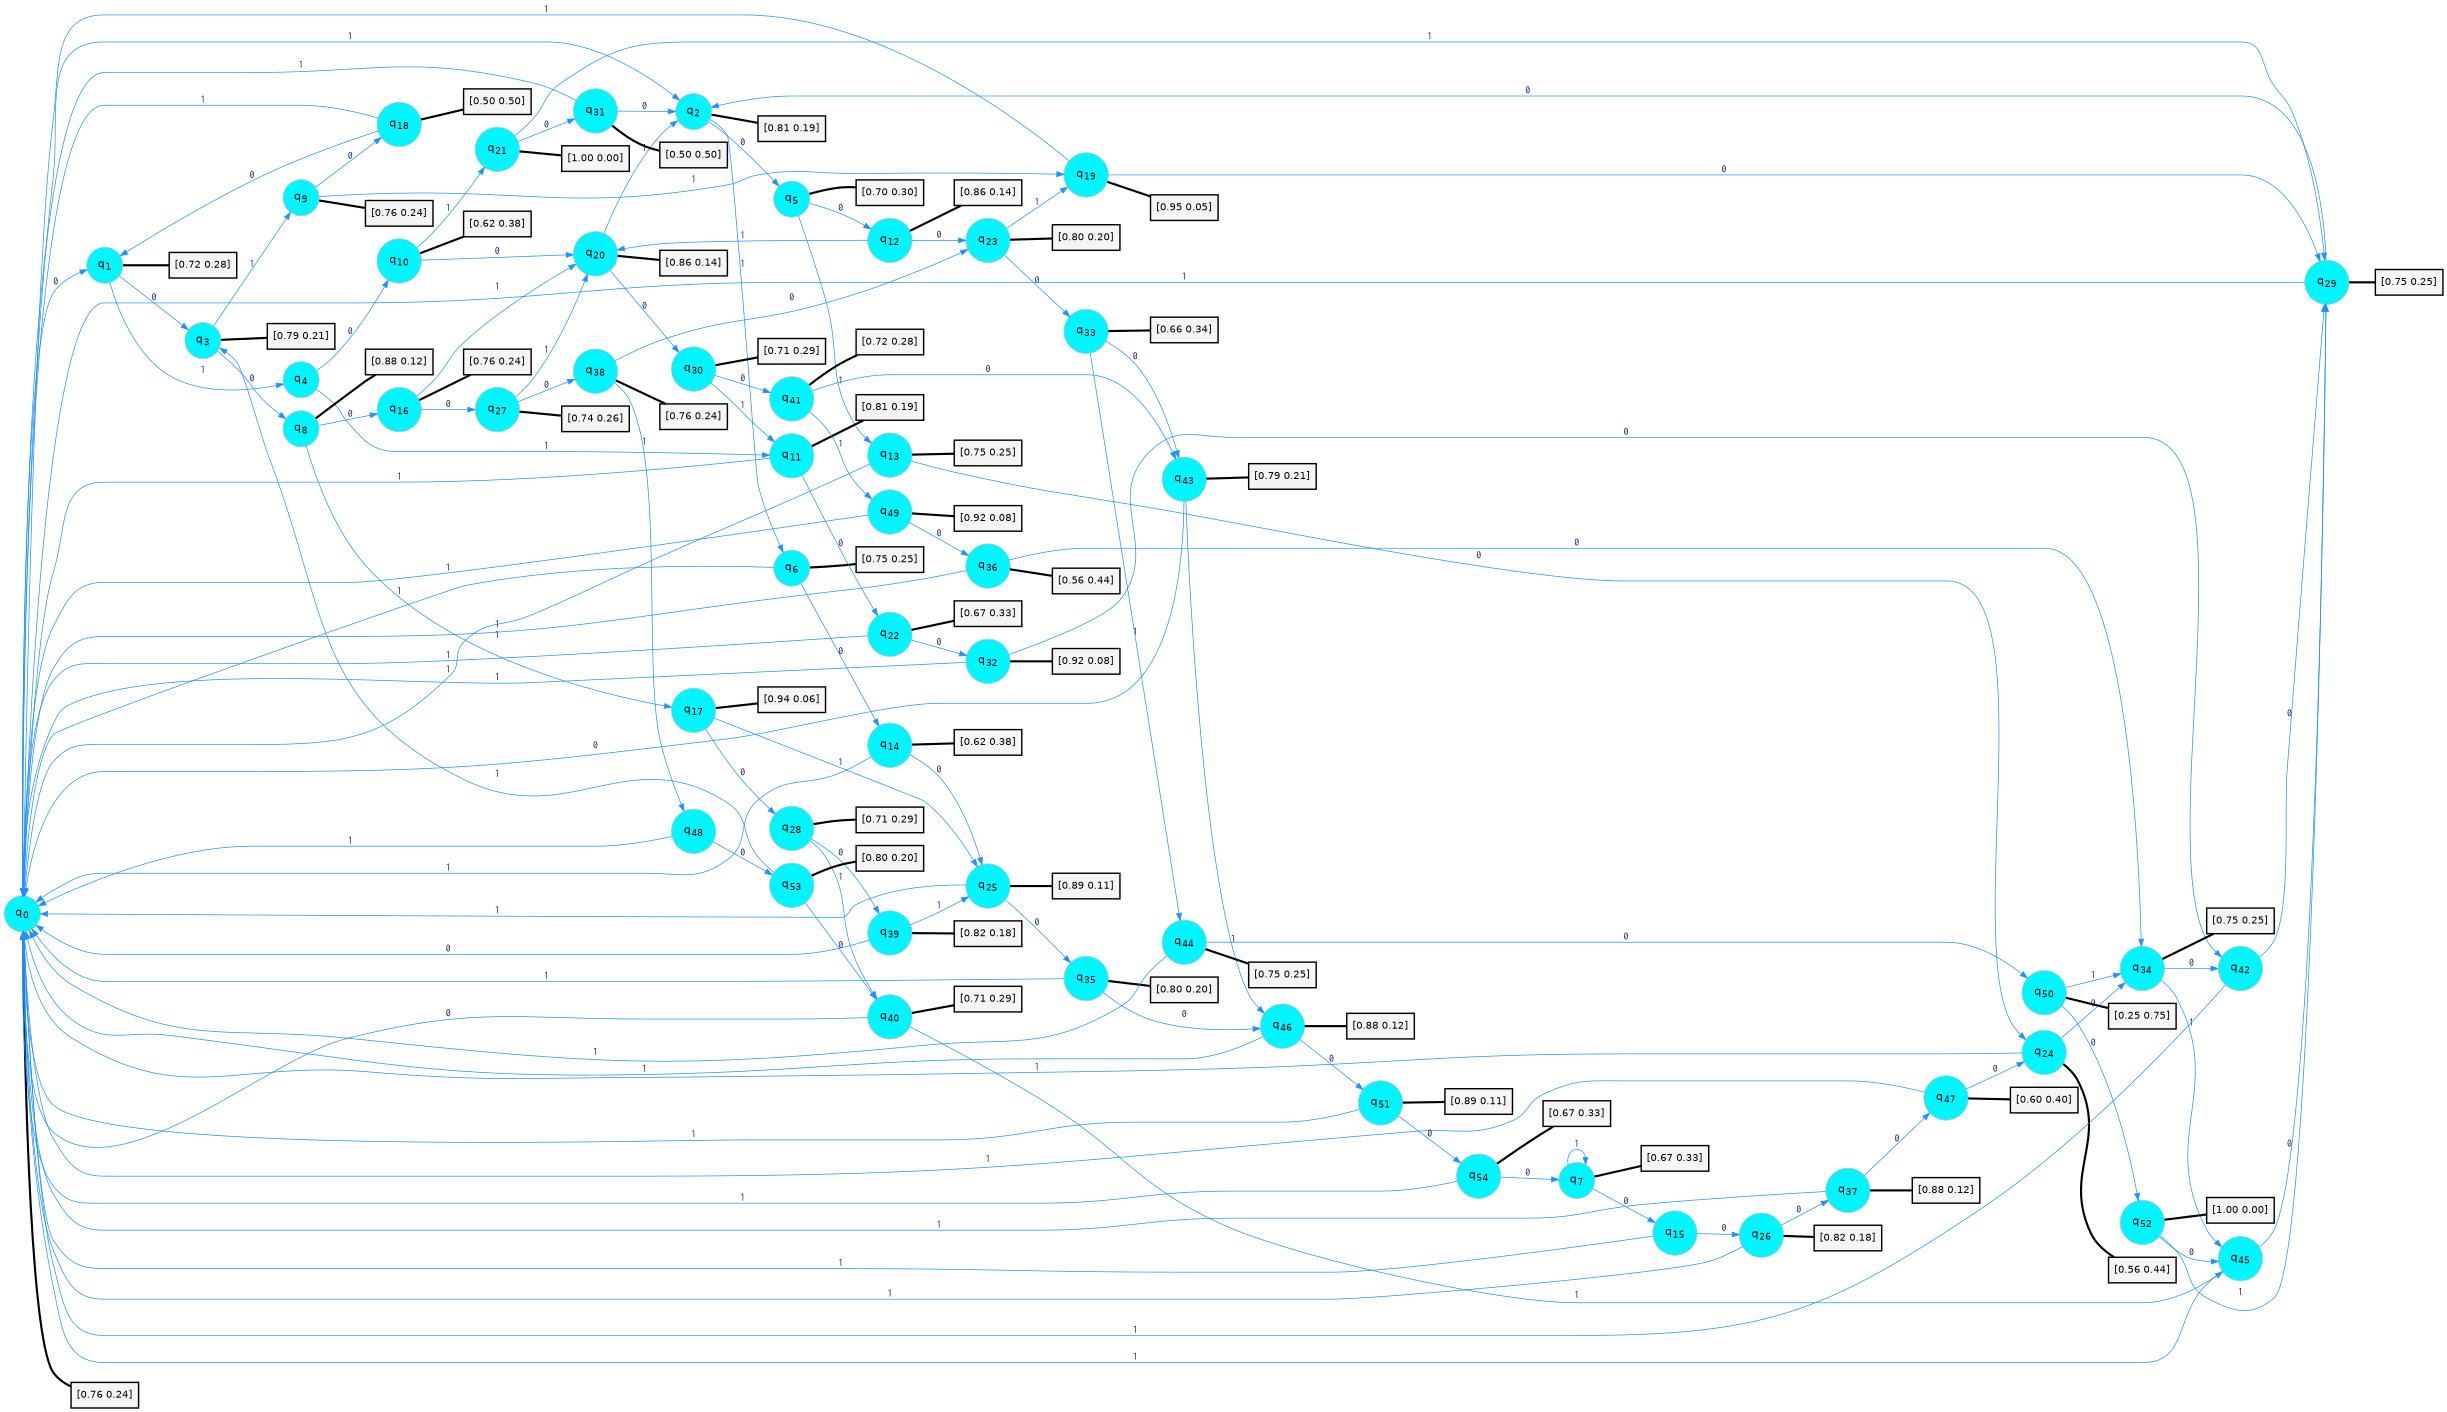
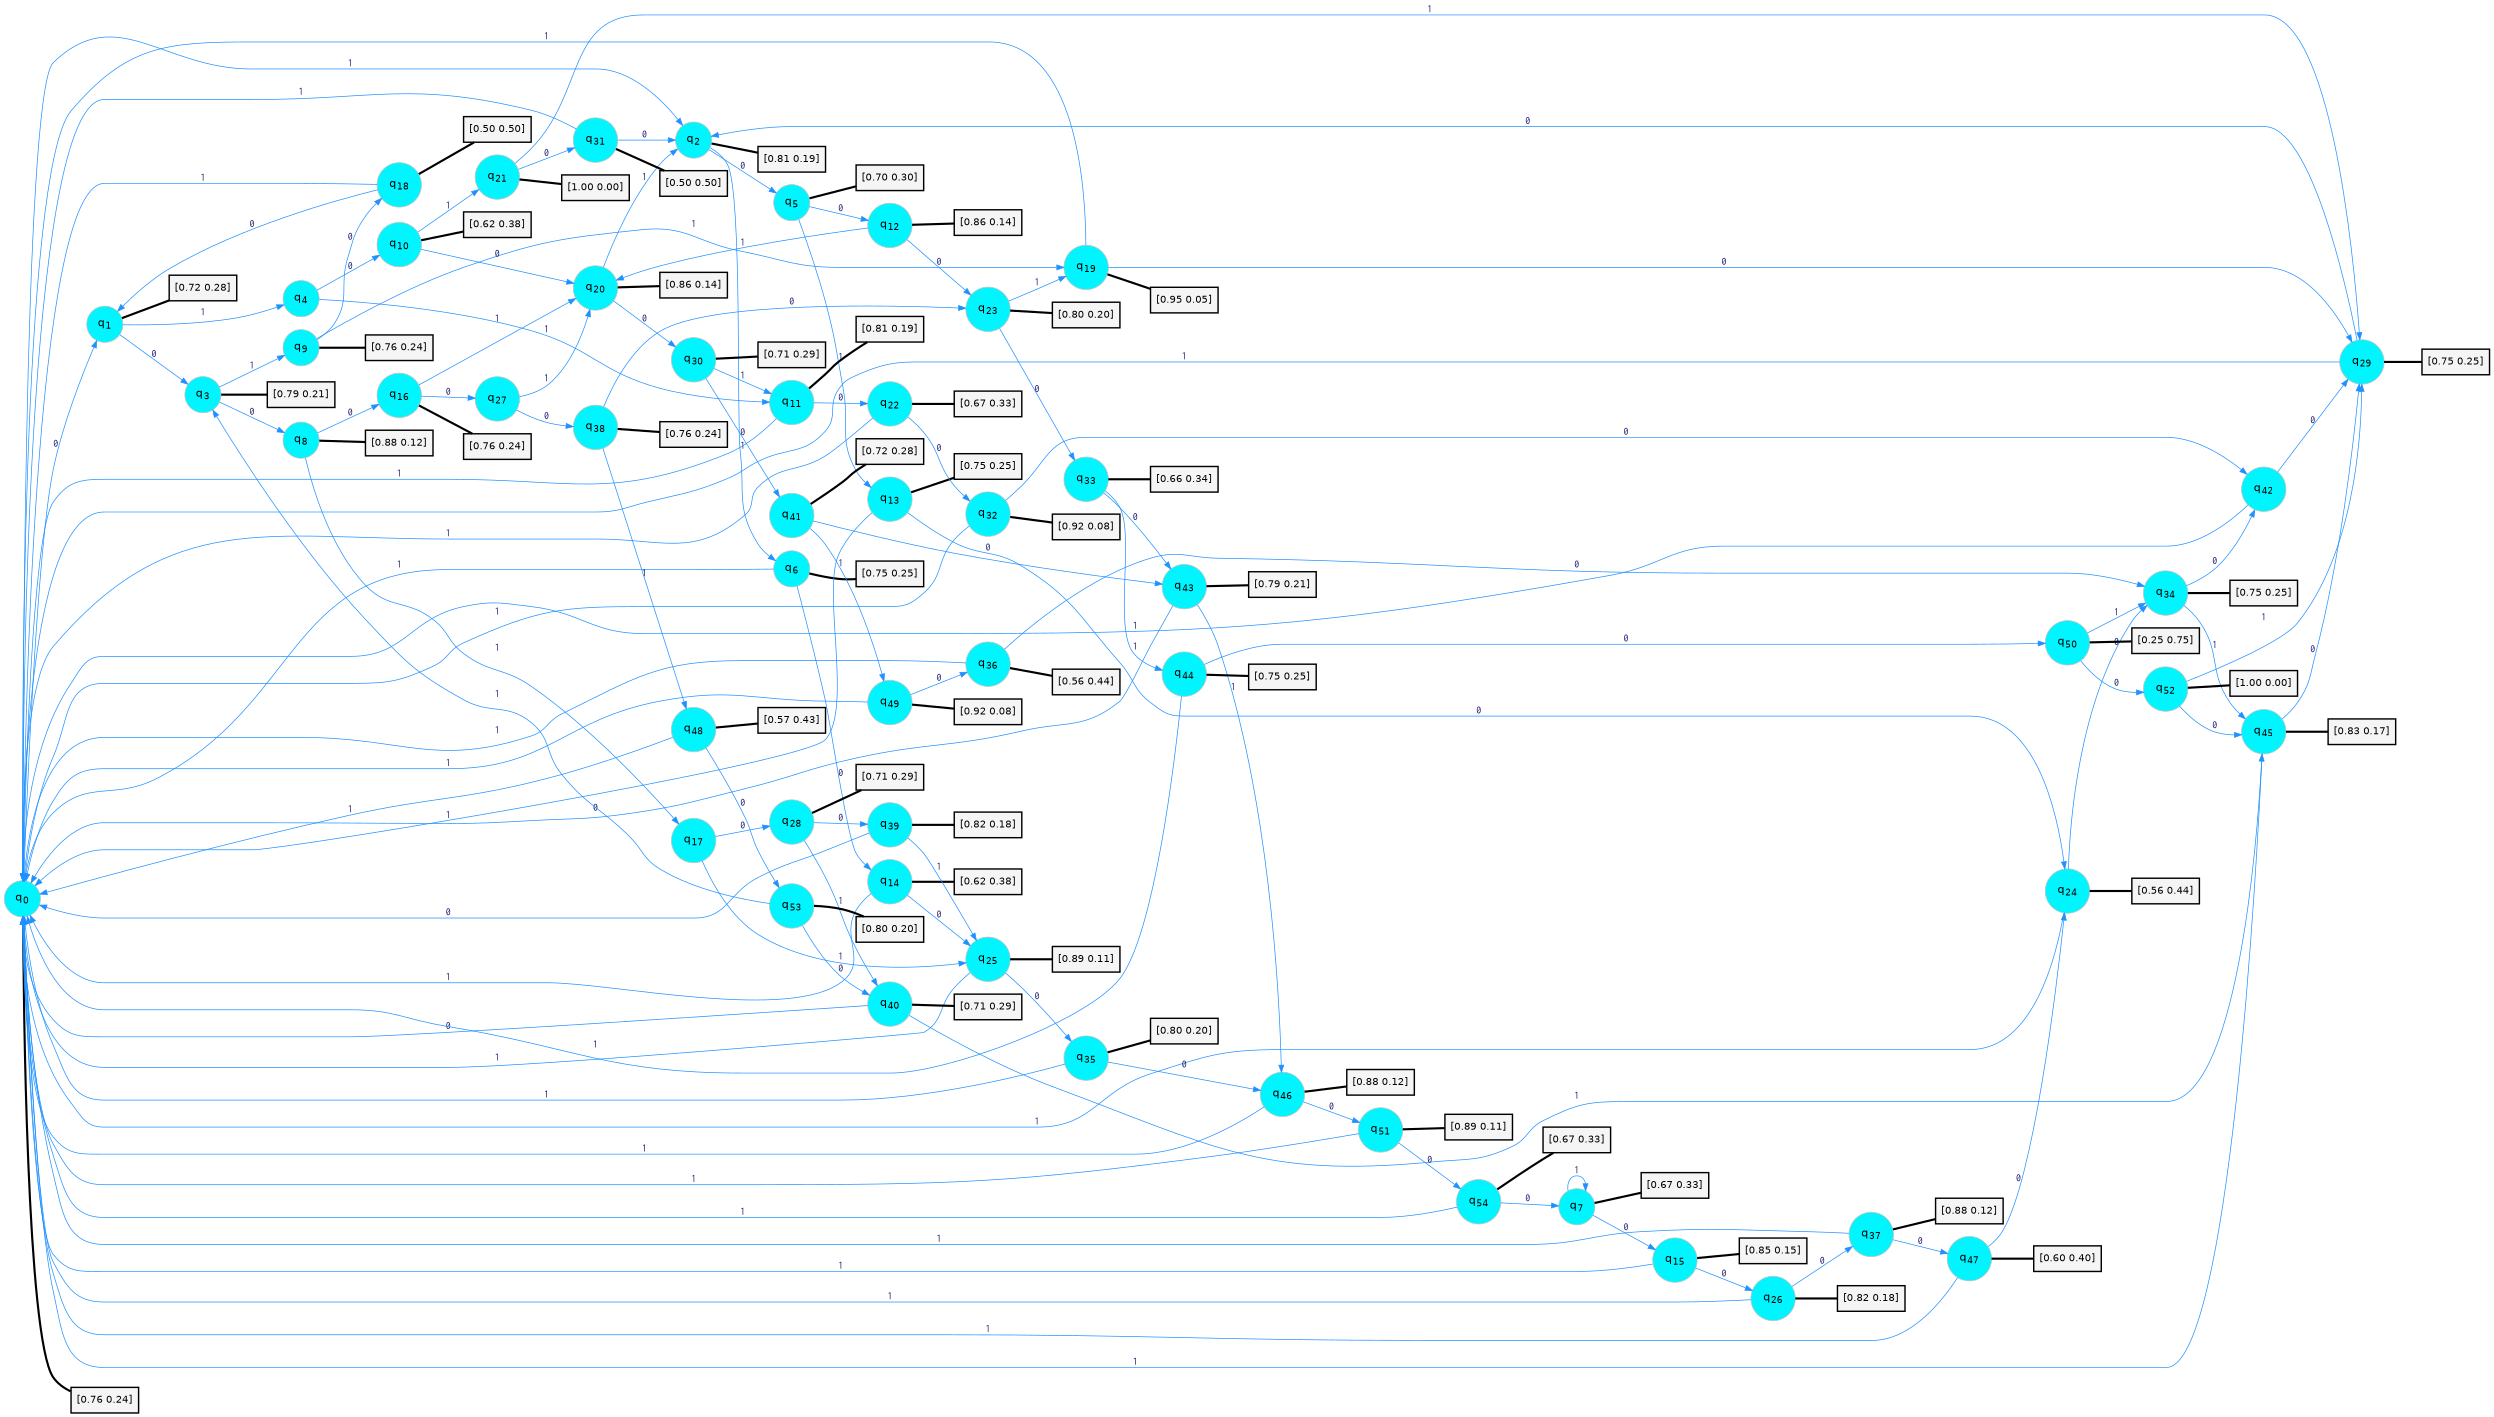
node "[0.74 0.26]": removed
node "[0.94 0.06]": removed
node "[0.57 0.43]": added
node "[0.83 0.17]": added
node "[0.85 0.15]": added
